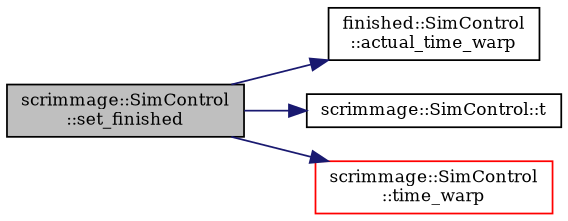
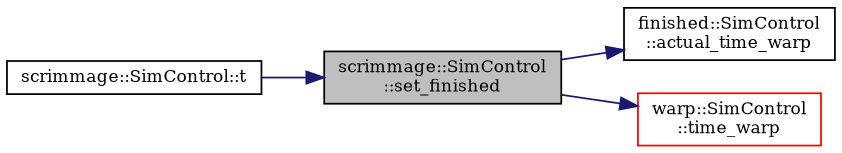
edge "scrimmage::SimControl ::set_finished" -> "scrimmage::SimControl::t": reversed
node "scrimmage::SimControl ::time_warp": label "scrimmage::SimControl ::time_warp" -> "warp::SimControl ::time_warp"
